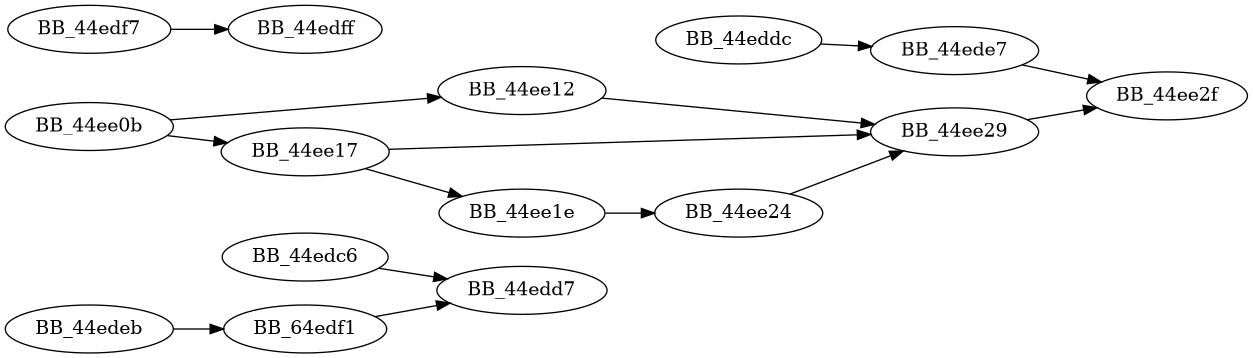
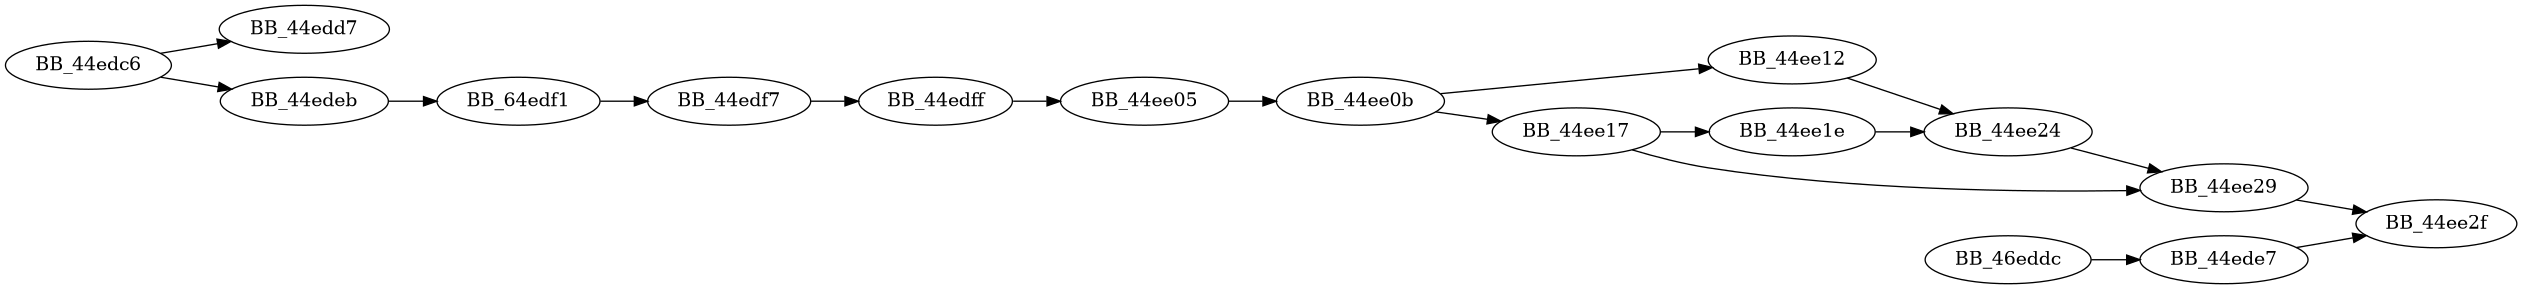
node "BB_44eddc": label "BB_44eddc" -> "BB_46eddc"
edge "BB_44edc6" -> "BB_44edeb": added
node "BB_44ee05": added
edge "BB_44ee12" -> "BB_44ee29": now "BB_44ee12" -> "BB_44ee24"
edge "BB_64edf1" -> "BB_44edd7": now "BB_64edf1" -> "BB_44edf7"
